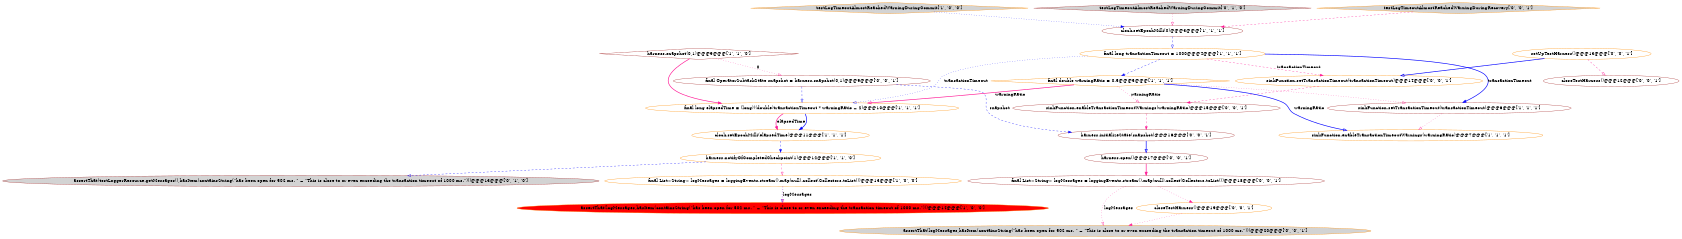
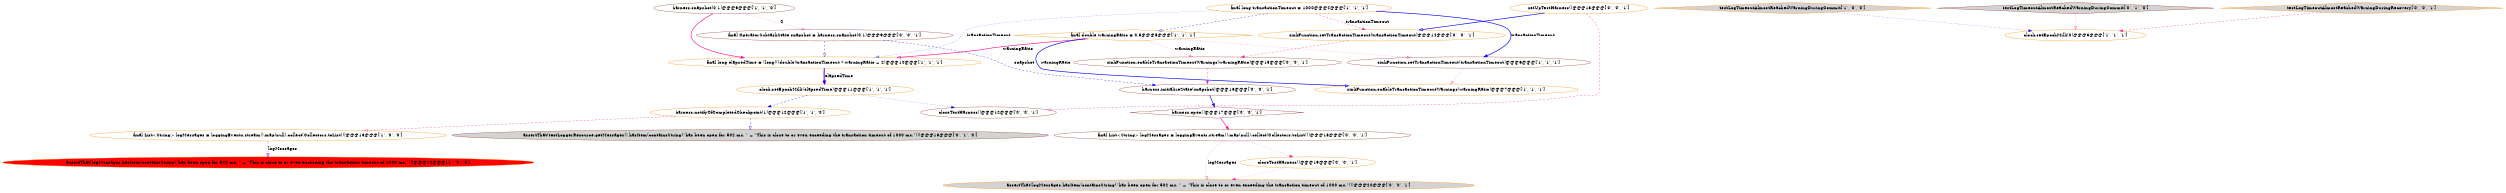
node "clock.setEpochMilli(0)@@@3@@@['1', '1', '1']": color brown -> darkorange
edge "clock.setEpochMilli(0)@@@3@@@['1', '1', '1']" -> "final long transactionTimeout = 1000@@@4@@@['1', '1', '1']": removed
node "harness.snapshot(0,1)@@@9@@@['1', '1', '0']": shape diamond -> ellipse
edge "final long transactionTimeout = 1000@@@4@@@['1', '1', '1']" -> "final double warningRatio = 0.5@@@5@@@['1', '1', '1']": arrowhead normal -> onormal
edge "clock.setEpochMilli(elapsedTime)@@@11@@@['1', '1', '1']" -> "closeTestHarness()@@@12@@@['0', '0', '1']": added
edge "harness.initializeState(snapshot)@@@16@@@['0', '0', '1']" -> "harness.open()@@@17@@@['0', '0', '1']": arrowhead onormal -> normal
node "harness.open()@@@17@@@['0', '0', '1']": shape ellipse -> diamond
